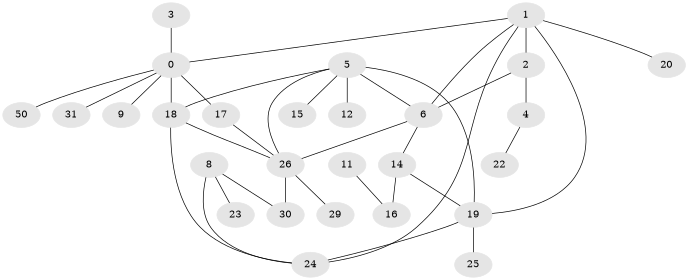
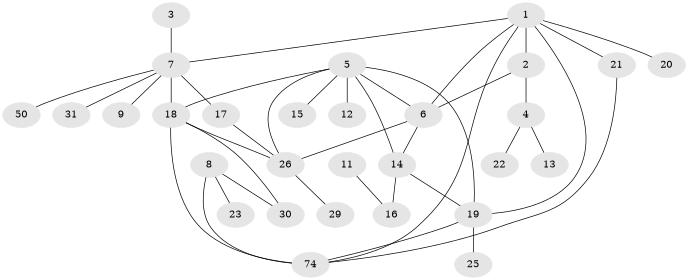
node "0": label "0" -> "7"
node "21": added
edge "5" -- "14": added
node "13": added
edge "26" -- "30": now "18" -- "30"
node "24": label "24" -> "74"
